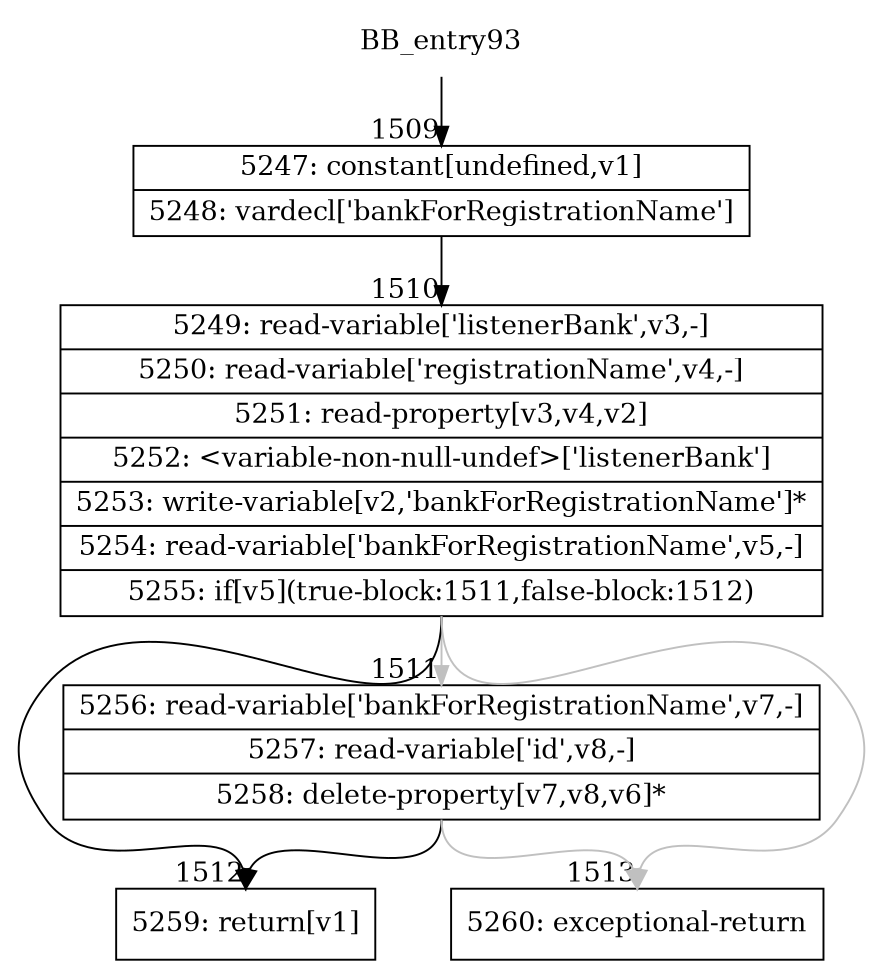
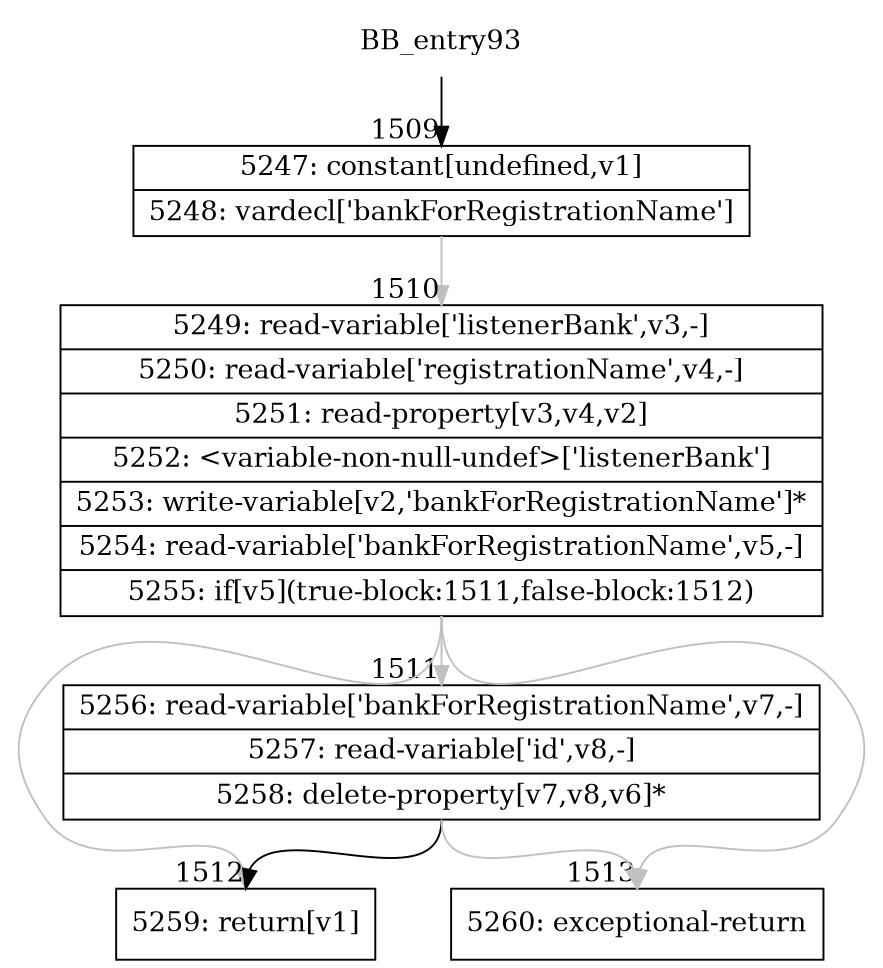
edge "5247: constant[undefined,v1]" -> "5249: read-variable['listenerBank',v3,-]": color black -> gray
edge "5249: read-variable['listenerBank',v3,-]" -> "5259: return[v1]": color black -> gray
